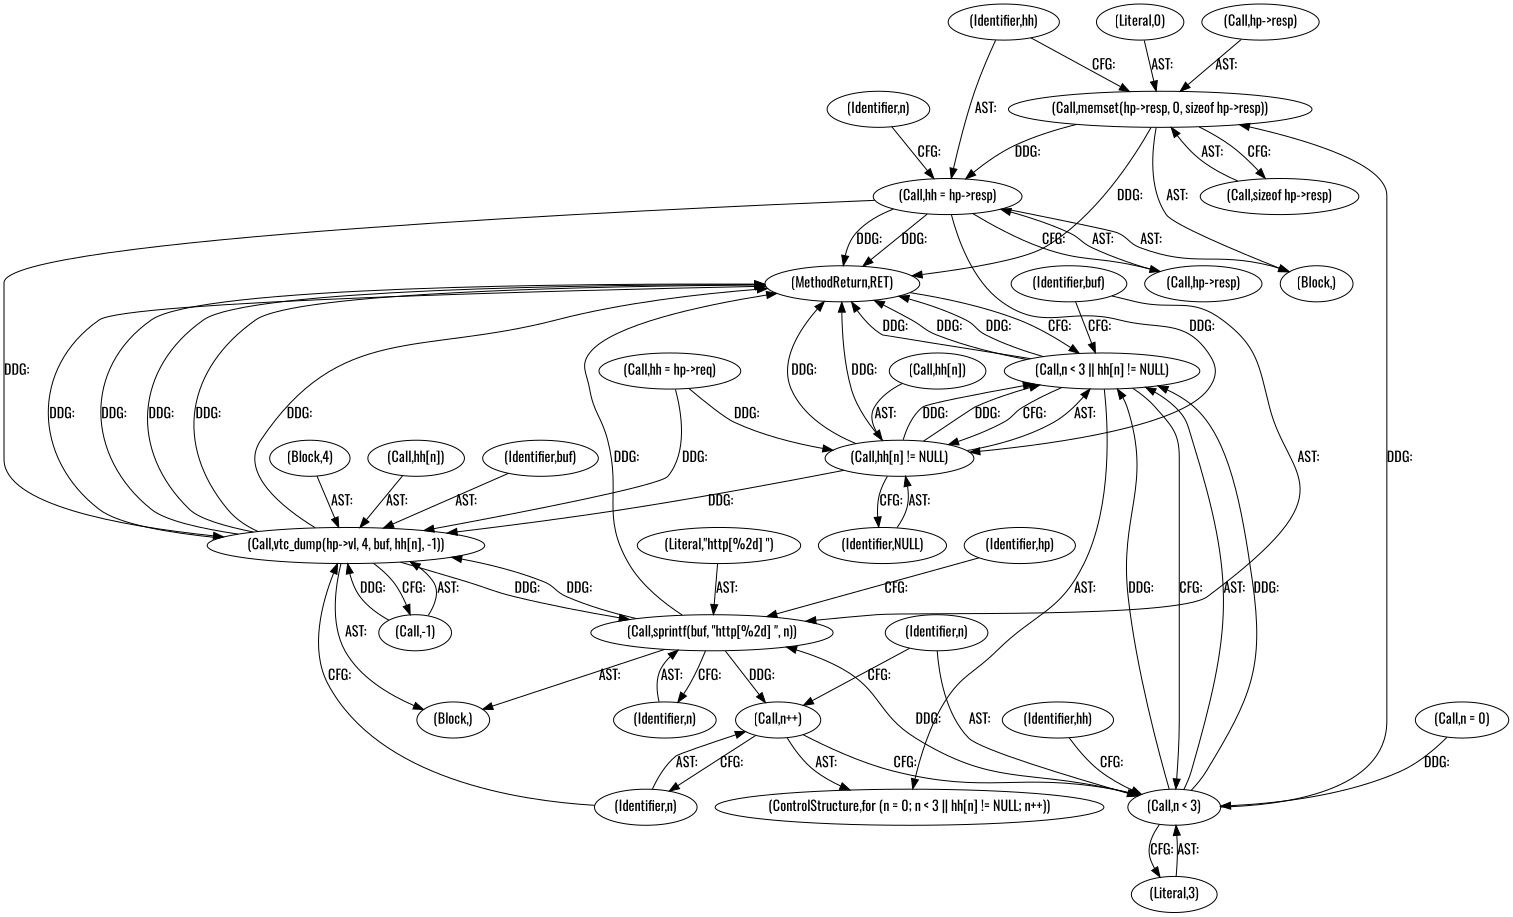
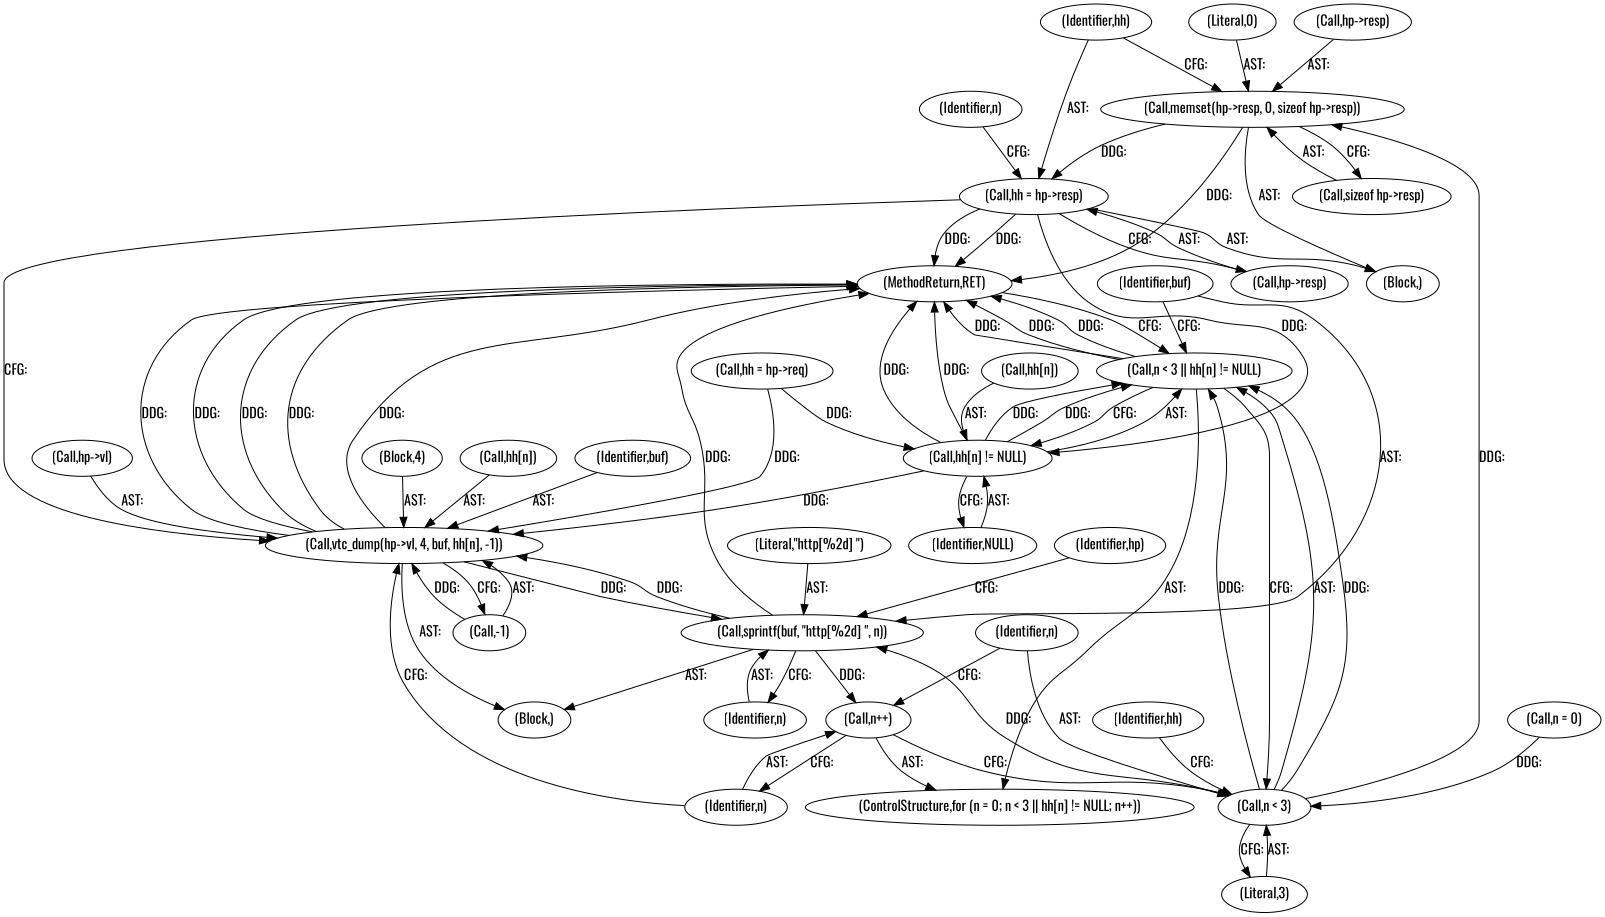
edge "(Call,hh = hp->resp)" -> "(Call,vtc_dump(hp->vl, 4, buf, hh[n], -1))": label "DDG: " -> "CFG: "
node "(Call,hp->vl)": added
